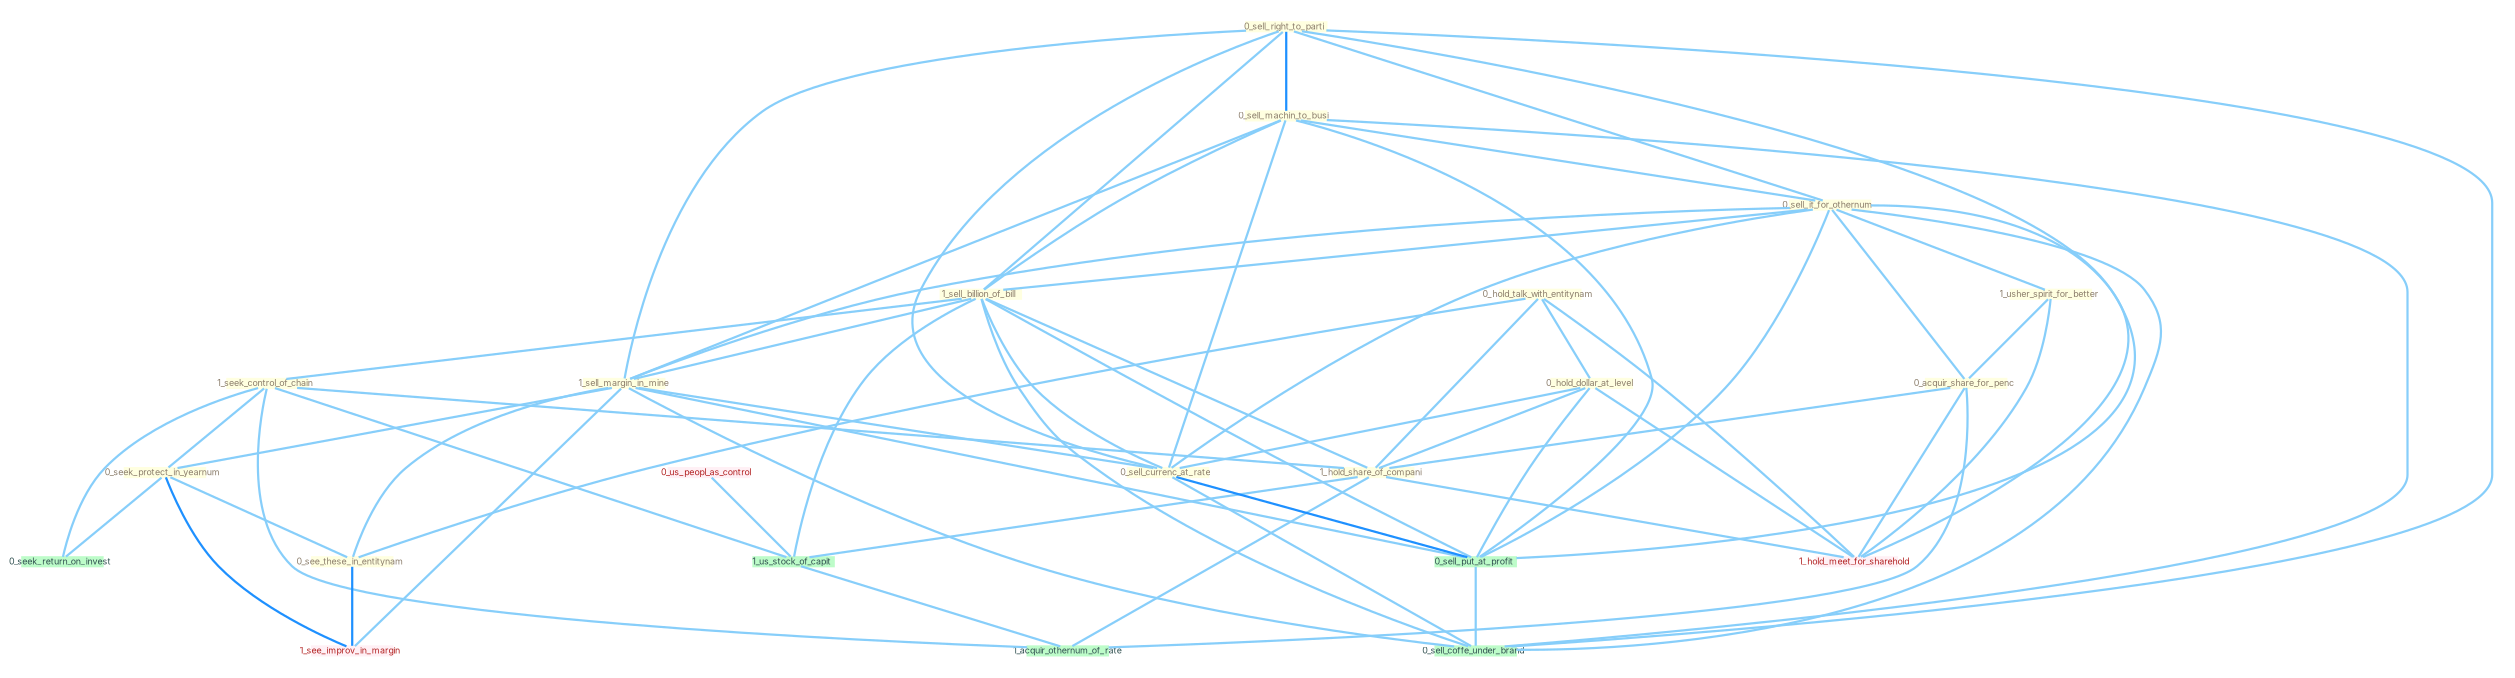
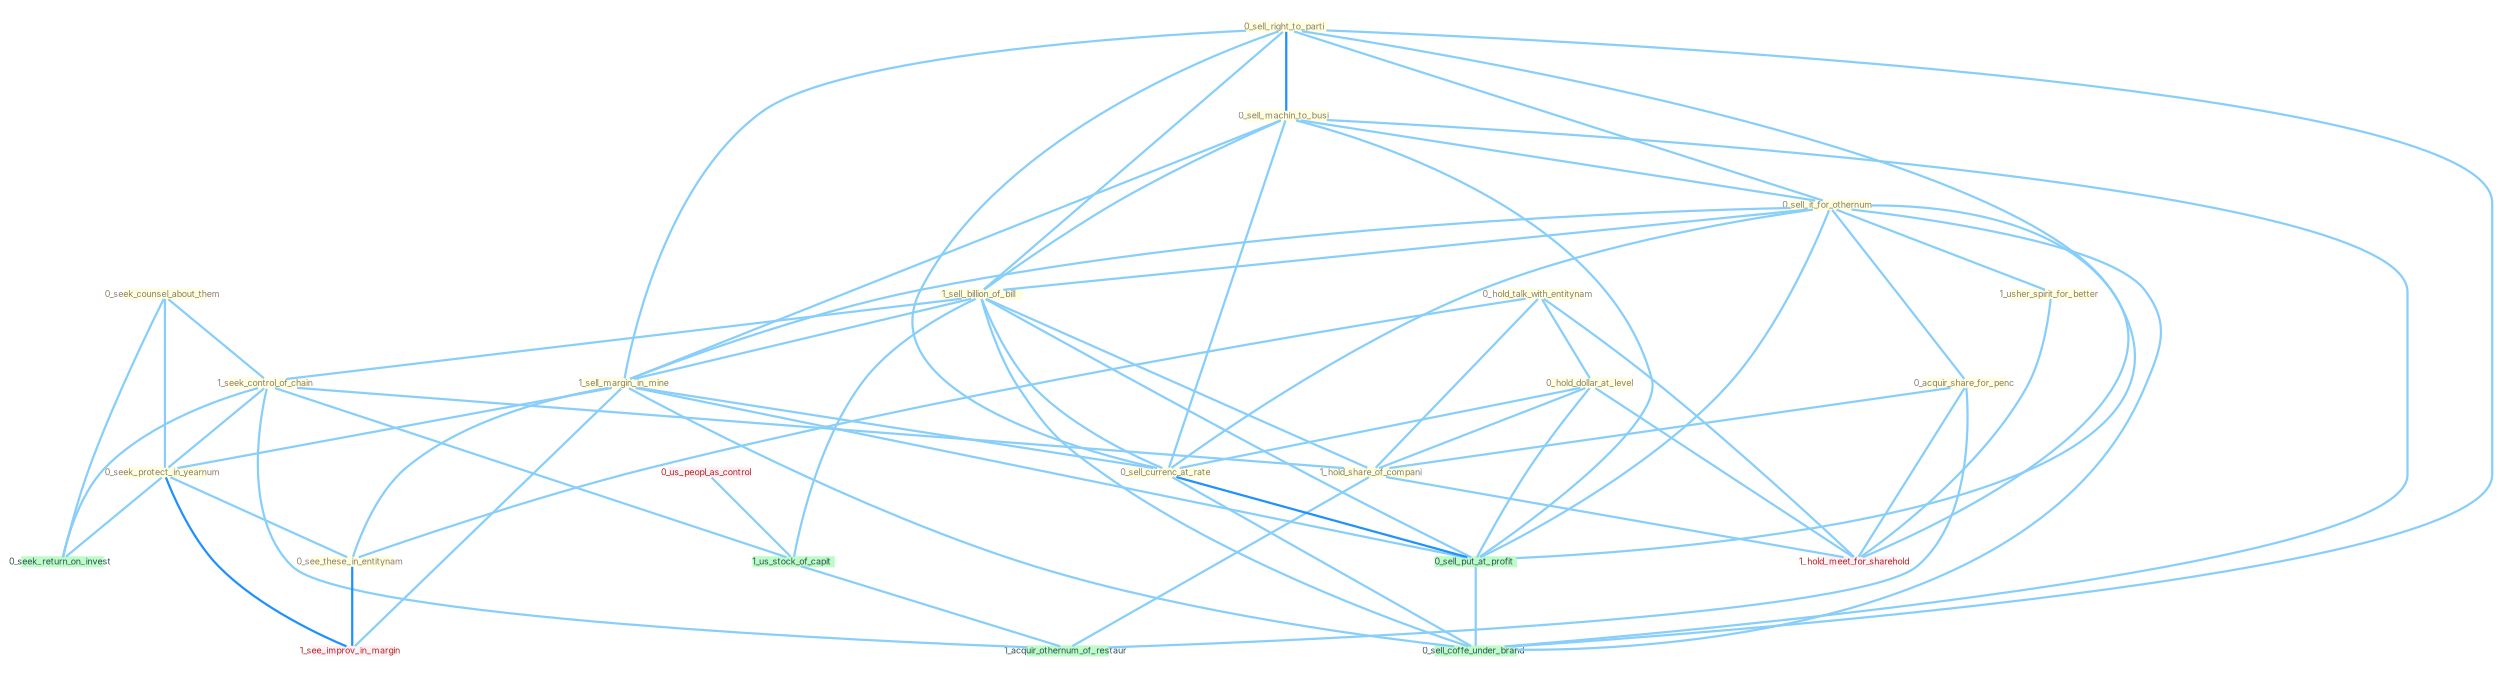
node "0_seek_counsel_about_them": added
edge "1_usher_spirit_for_better" -- "0_acquir_share_for_penc": removed
edge "1_hold_share_of_compani" -- "1_us_stock_of_capit": removed
node "1_acquir_othernum_of_rate": label "1_acquir_othernum_of_rate" -> "1_acquir_othernum_of_restaur"
